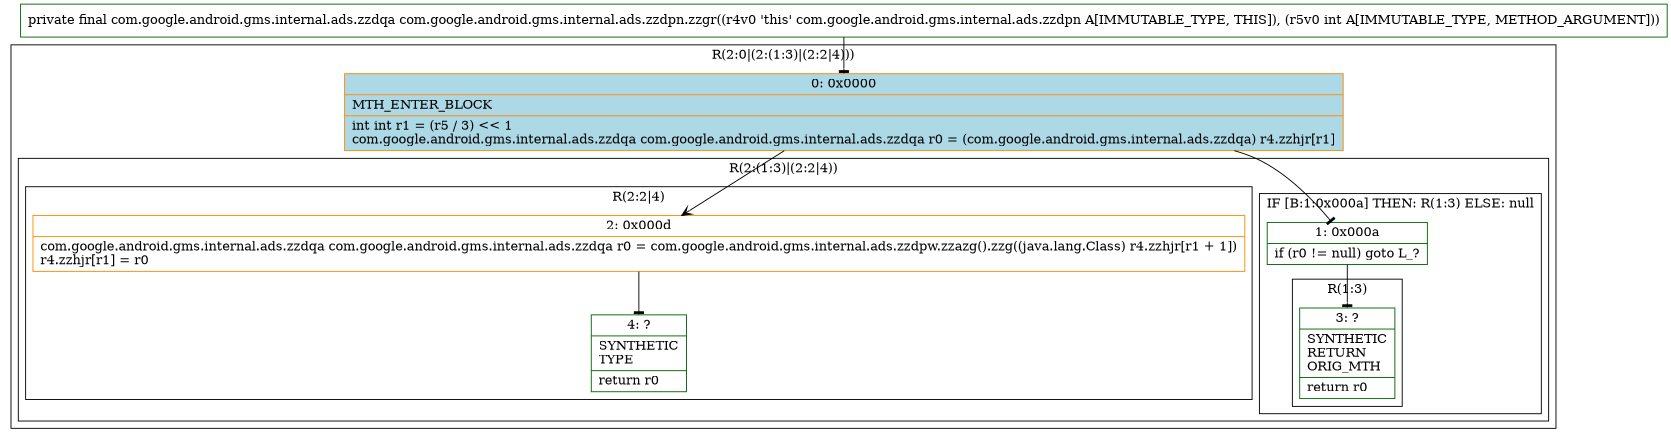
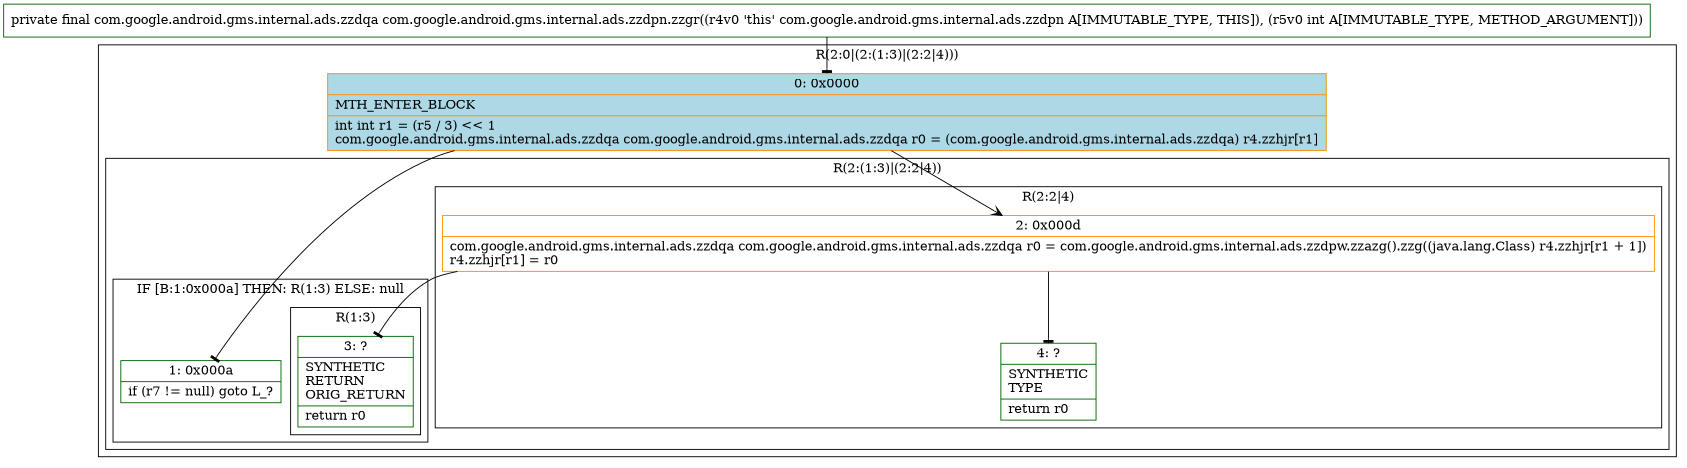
node "1: 0x000a": text "if (r0 != null) goto L_?" -> "if (r7 != null) goto L_?"
edge "1: 0x000a" -> "3: ?": now "2: 0x000d" -> "3: ?"
node "3: ?": text "ORIG_MTH" -> "ORIG_RETURN"
